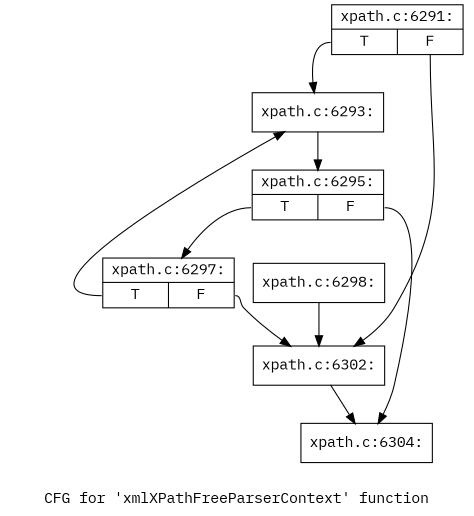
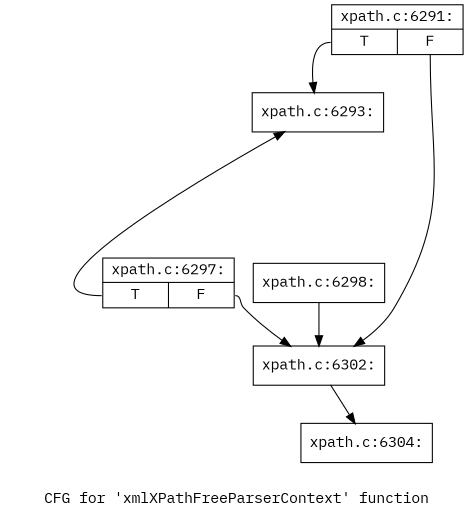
node "xpath.c:6295:": removed
